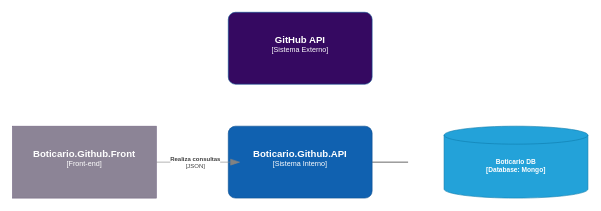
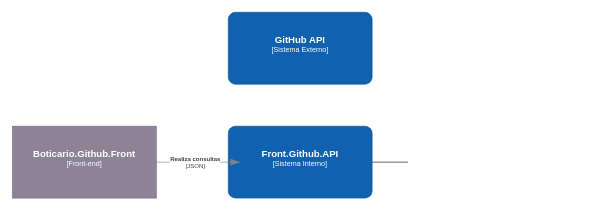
node "GitHub API [Sistema Externo]": fillcolor #350961 -> #1061b0
node "Boticario.Github.API [Sistema Interno]": label "Boticario.Github.API [Sistema Interno]" -> "Front.Github.API [Sistema Interno]"
node "Boticario DB [Database: Mongo]": removed
